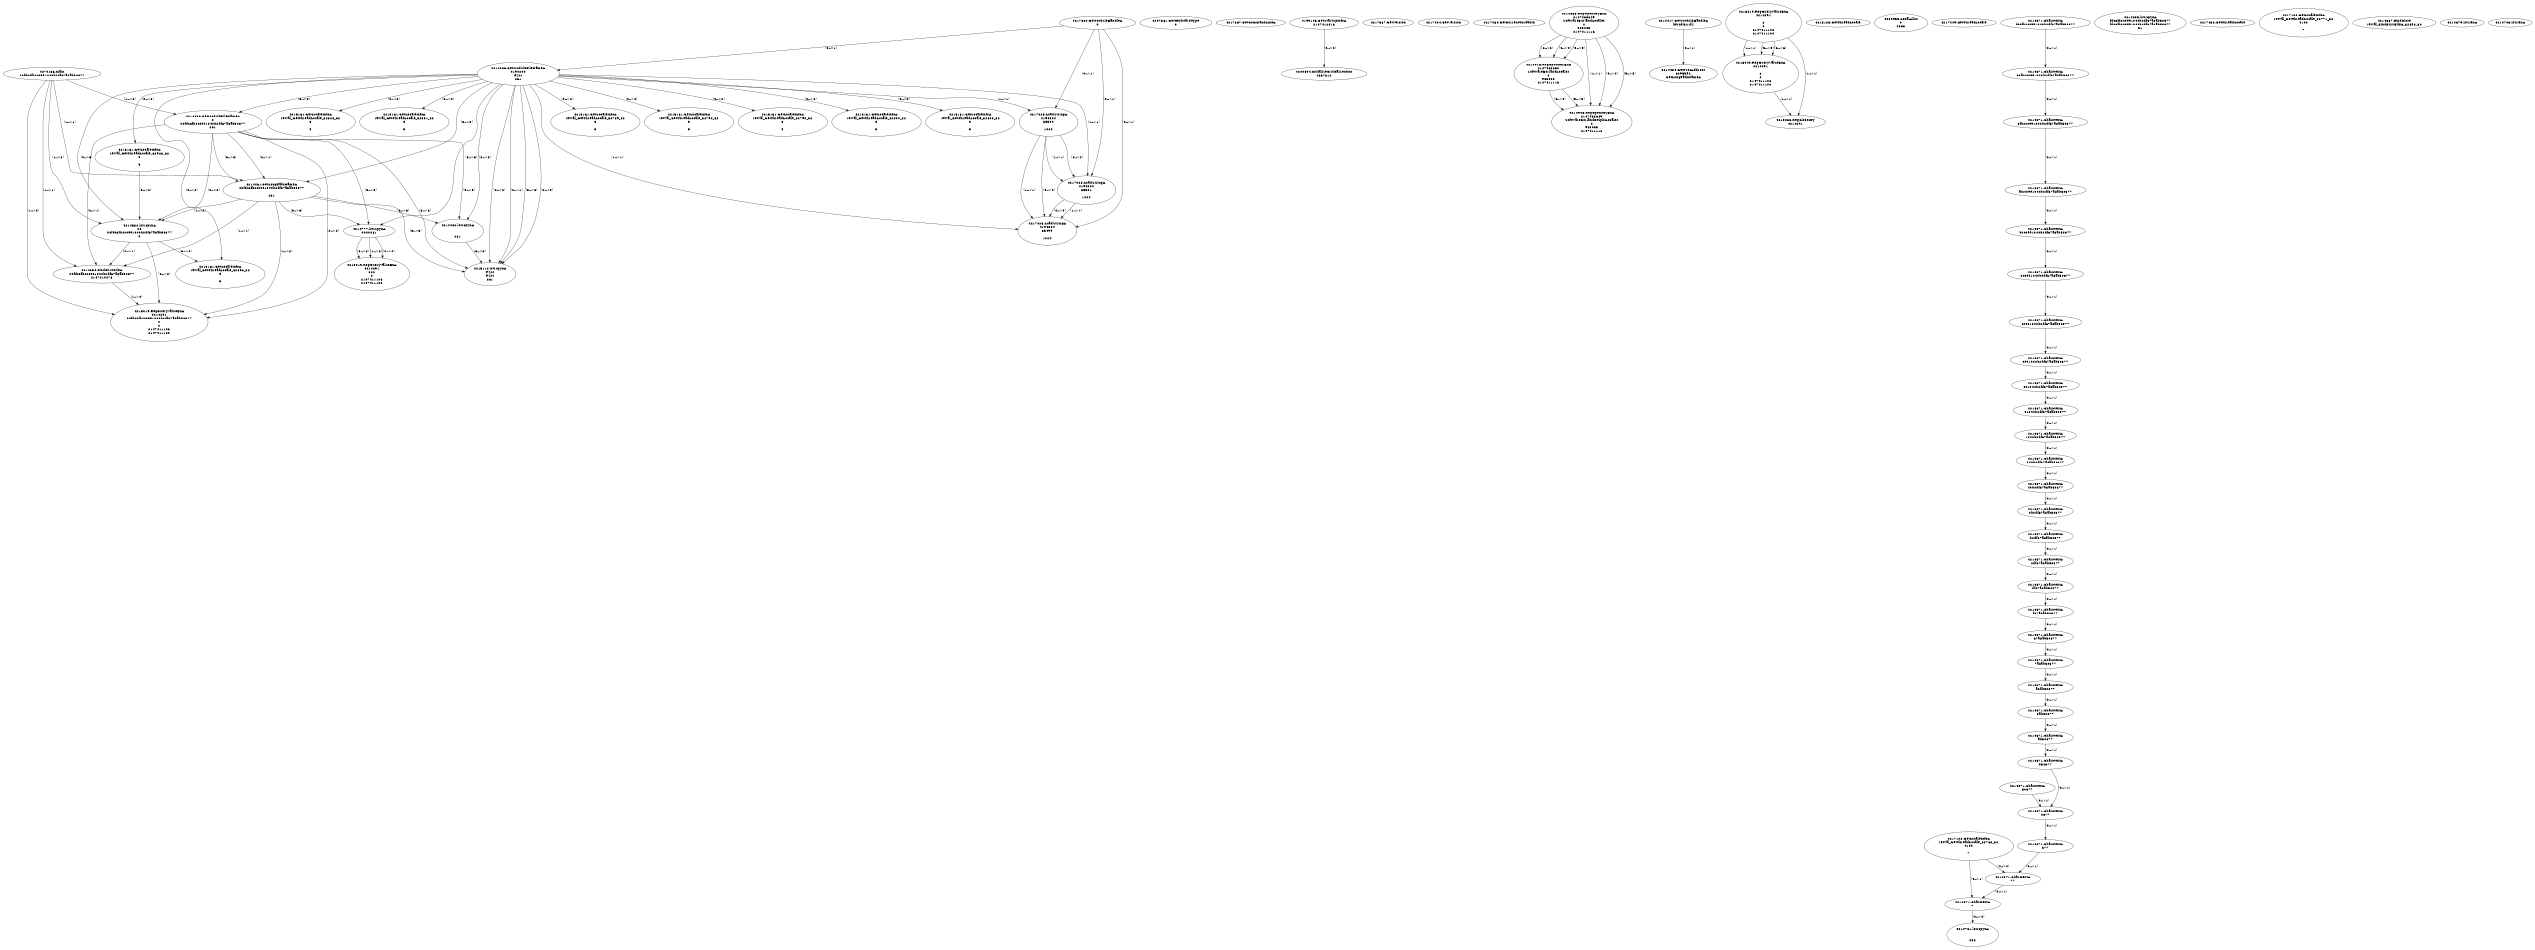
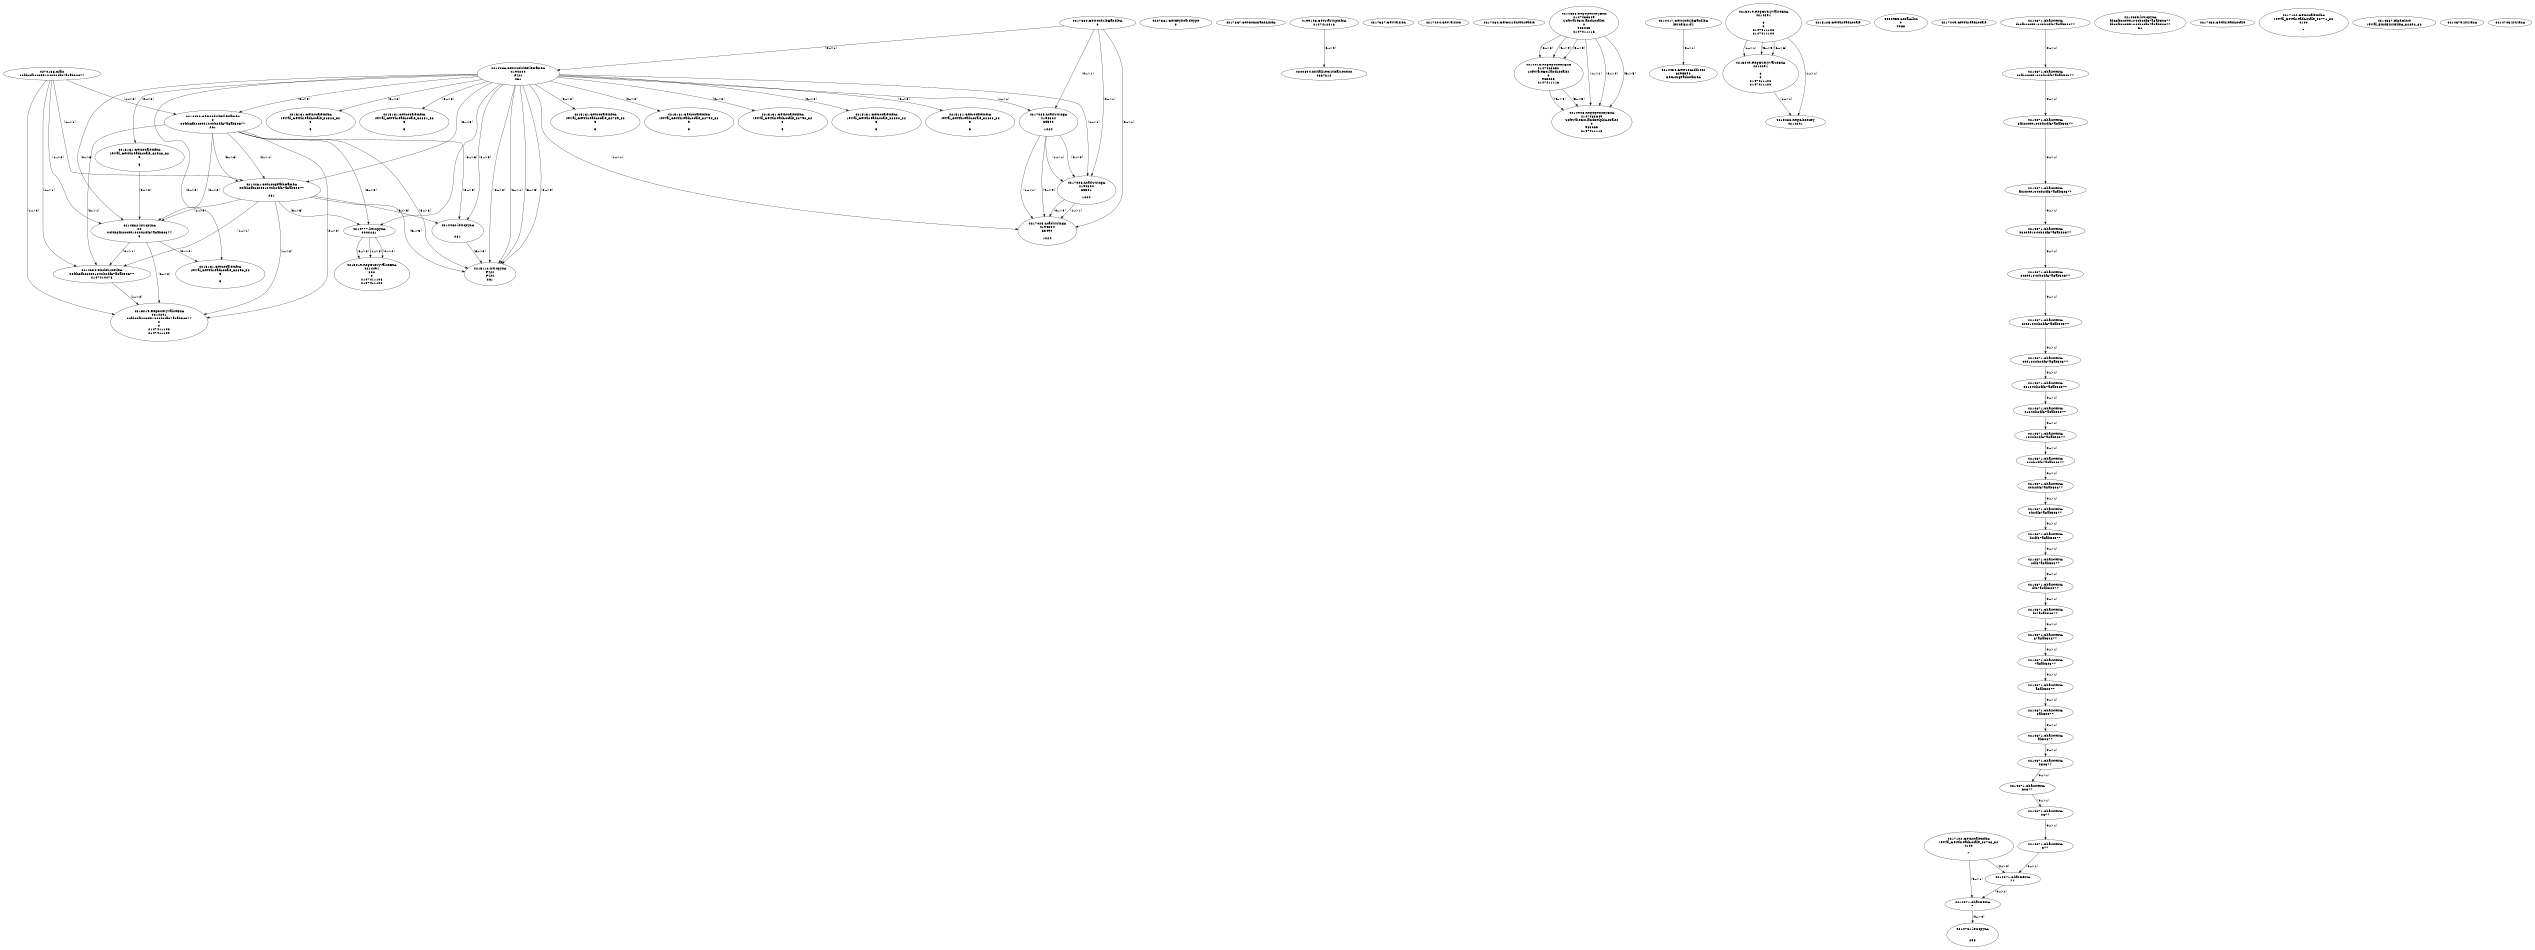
edge "4214371.CharNextA b50377" -> "4214371.CharNextA 0377": now "4214371.CharNextA b50377" -> "4214371.CharNextA 50377"
